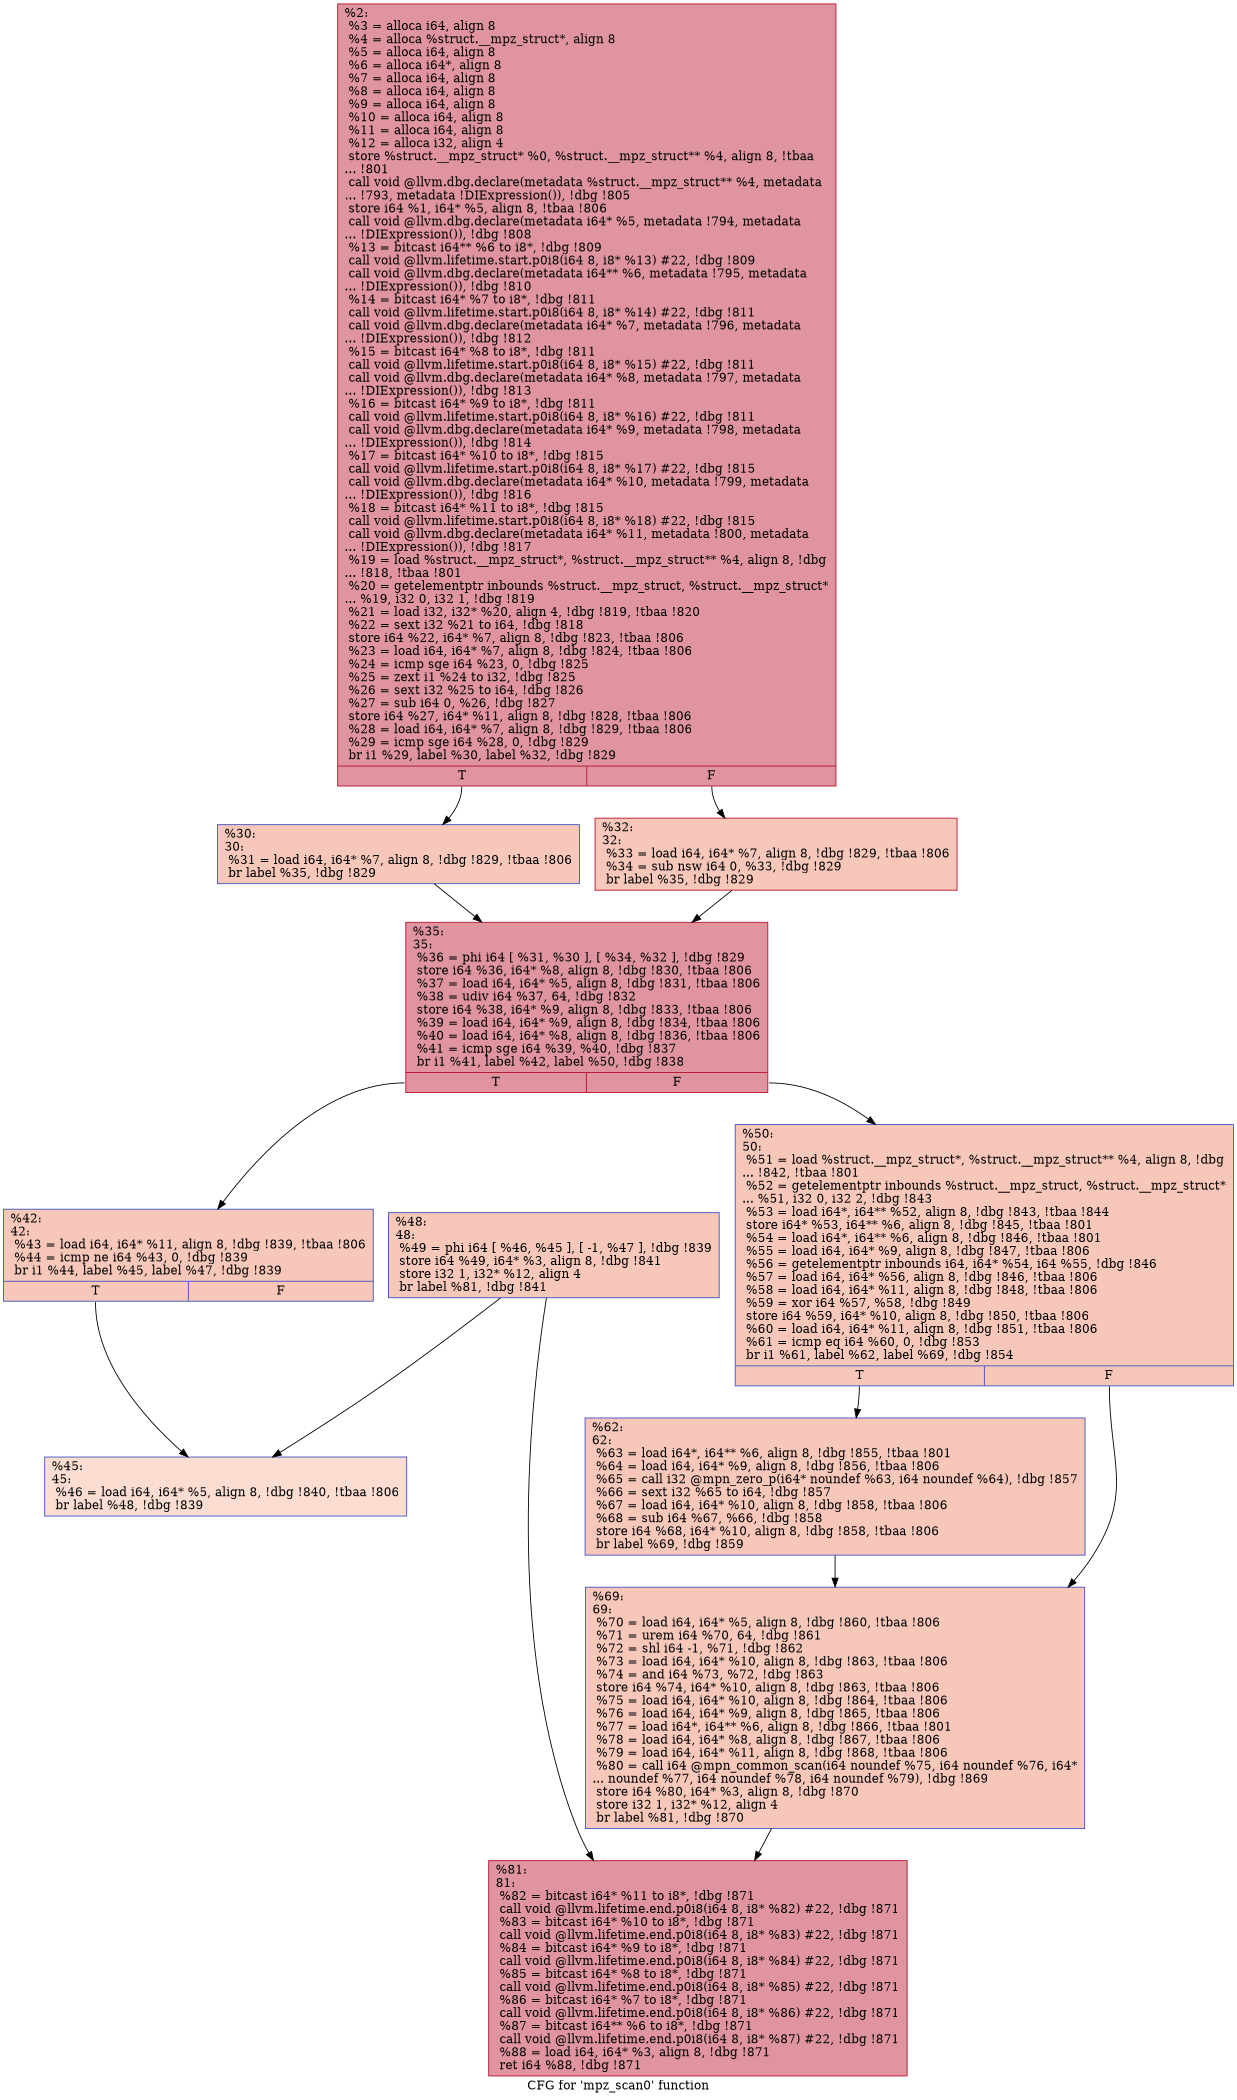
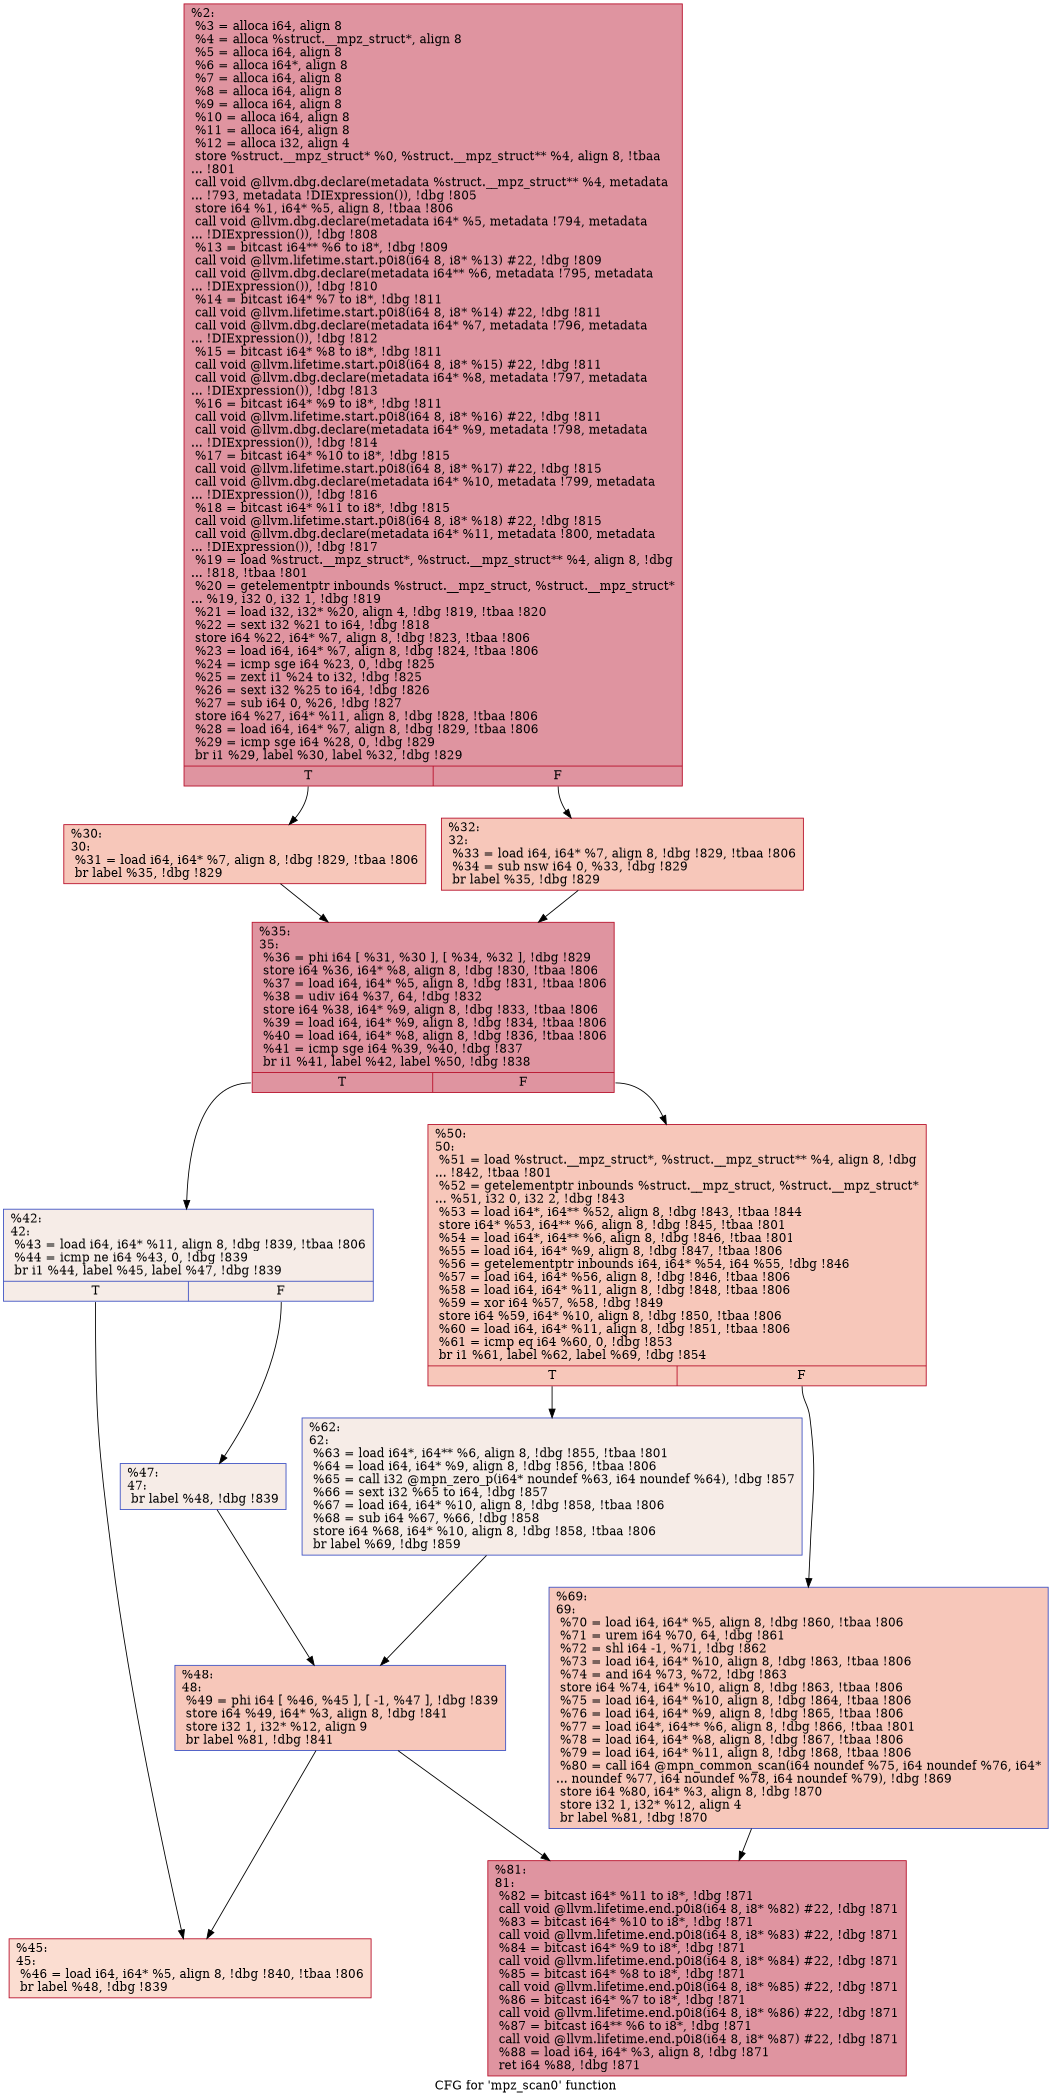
node "%30:": color #3d50c3ff -> #b70d28ff
node "%42:": fillcolor #ec7f6370 -> #ead5c970
node "%50:": color #3d50c3ff -> #b70d28ff
node "%48:": text "store i32 1, i32* %12, align 4" -> "store i32 1, i32* %12, align 9"
node "%47:": added
node "%45:": color #3d50c3ff -> #b70d28ff
node "%62:": fillcolor #ec7f6370 -> #ead5c970
edge "%62:" -> "%69:": now "%62:" -> "%48:"
